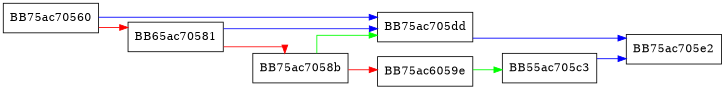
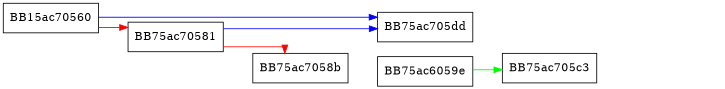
node "BB75ac70560": label "BB75ac70560" -> "BB15ac70560"
edge "BB75ac7058b" -> "BB75ac705dd": removed
node "BB65ac70581": label "BB65ac70581" -> "BB75ac70581"
node "BB75ac705e2": removed
node "BB55ac705c3": label "BB55ac705c3" -> "BB75ac705c3"
edge "BB75ac7058b" -> "BB75ac6059e": removed
